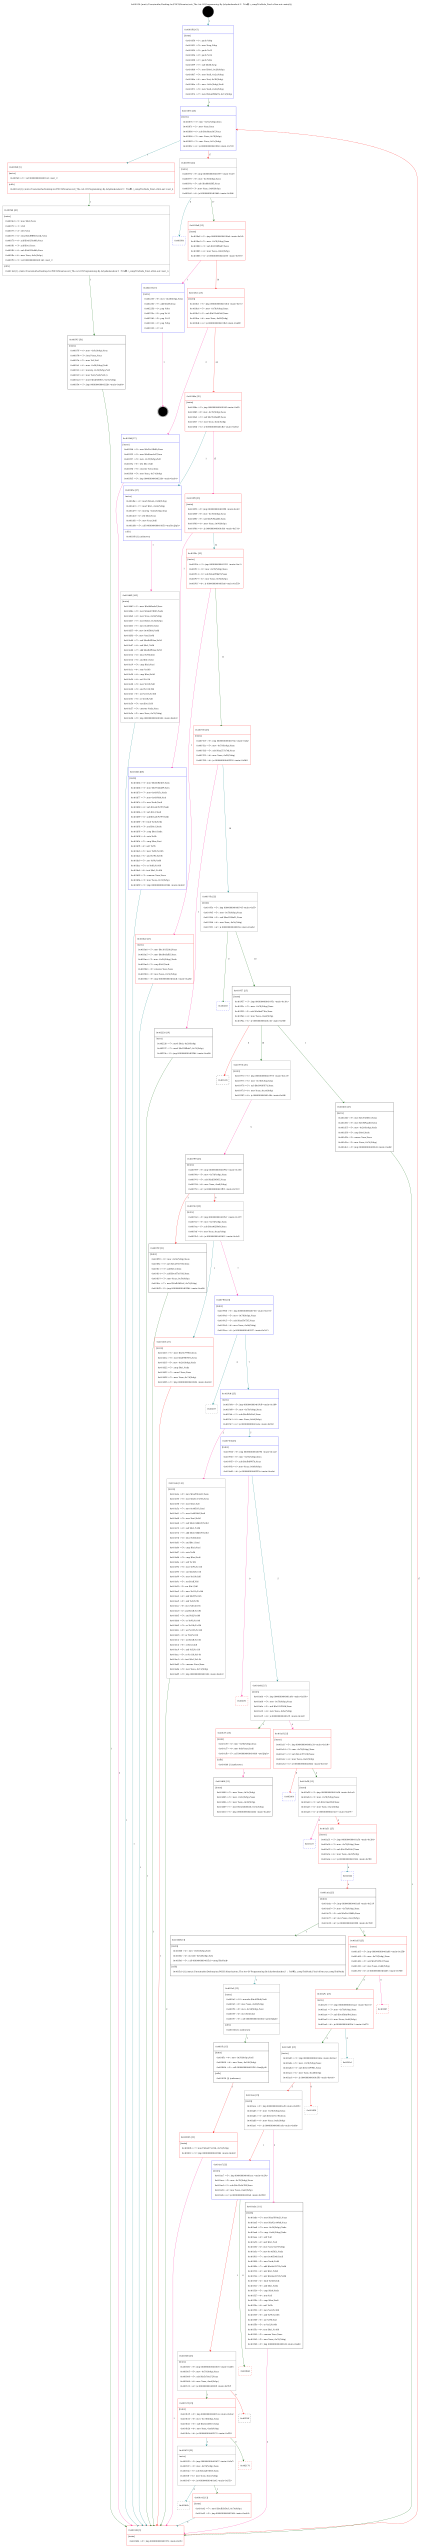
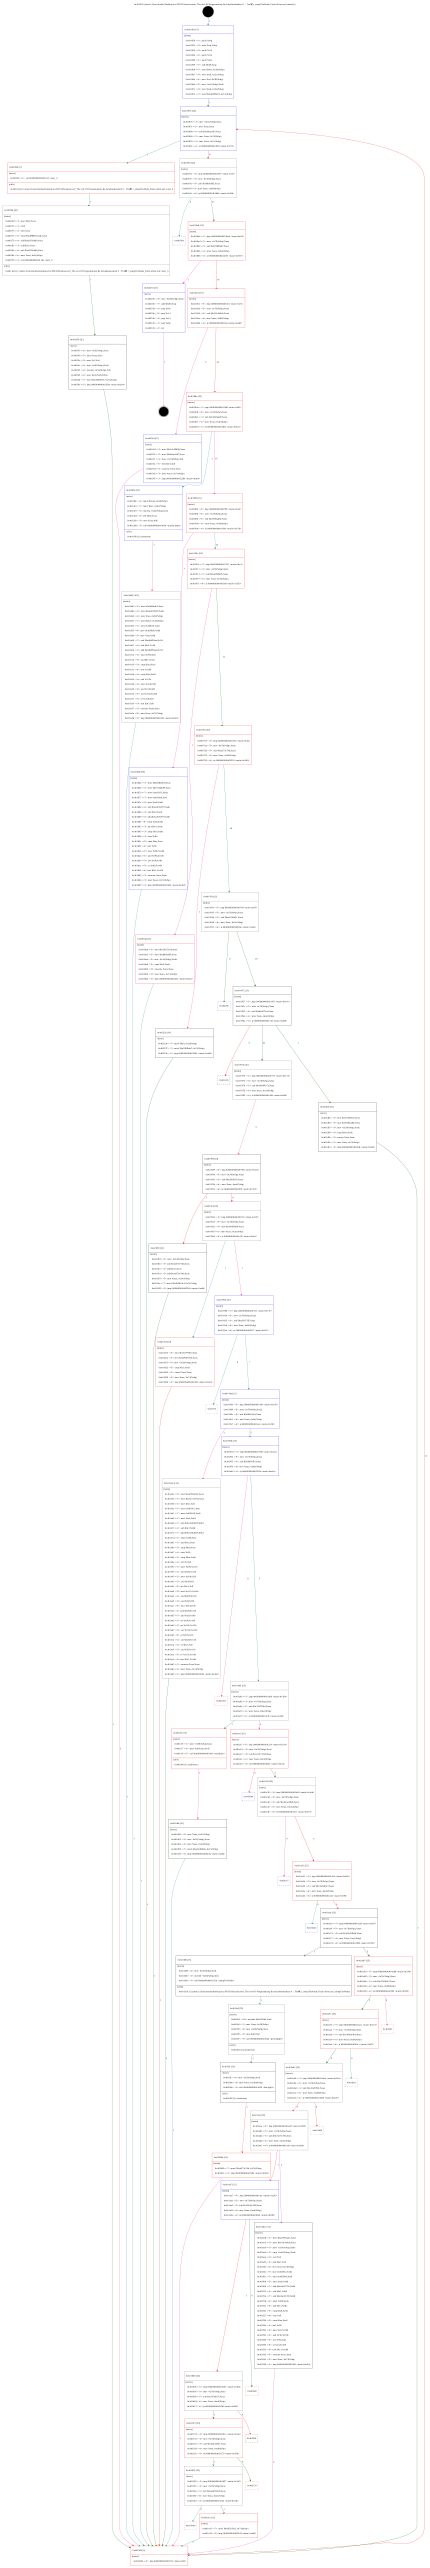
edge "0x402244" -> "0x401a6a [25]": now "0x401a51 [25]" -> "0x401a6a [25]"
edge "0x401d00 [21]" -> "0x4022d4 [5]": added, label "1"
